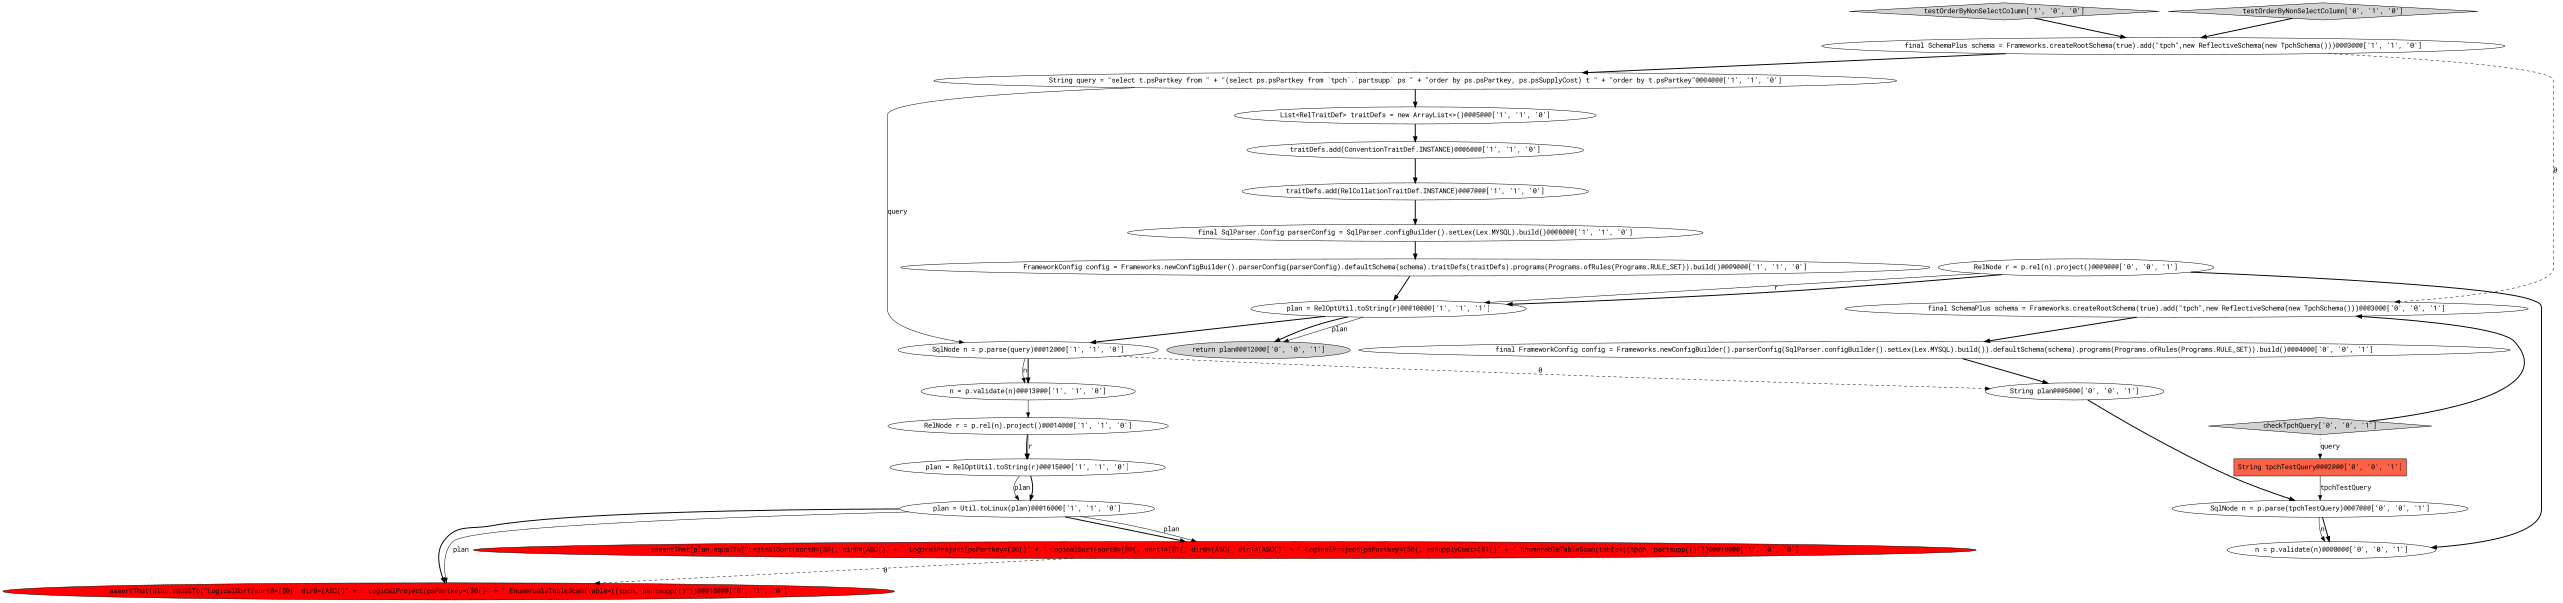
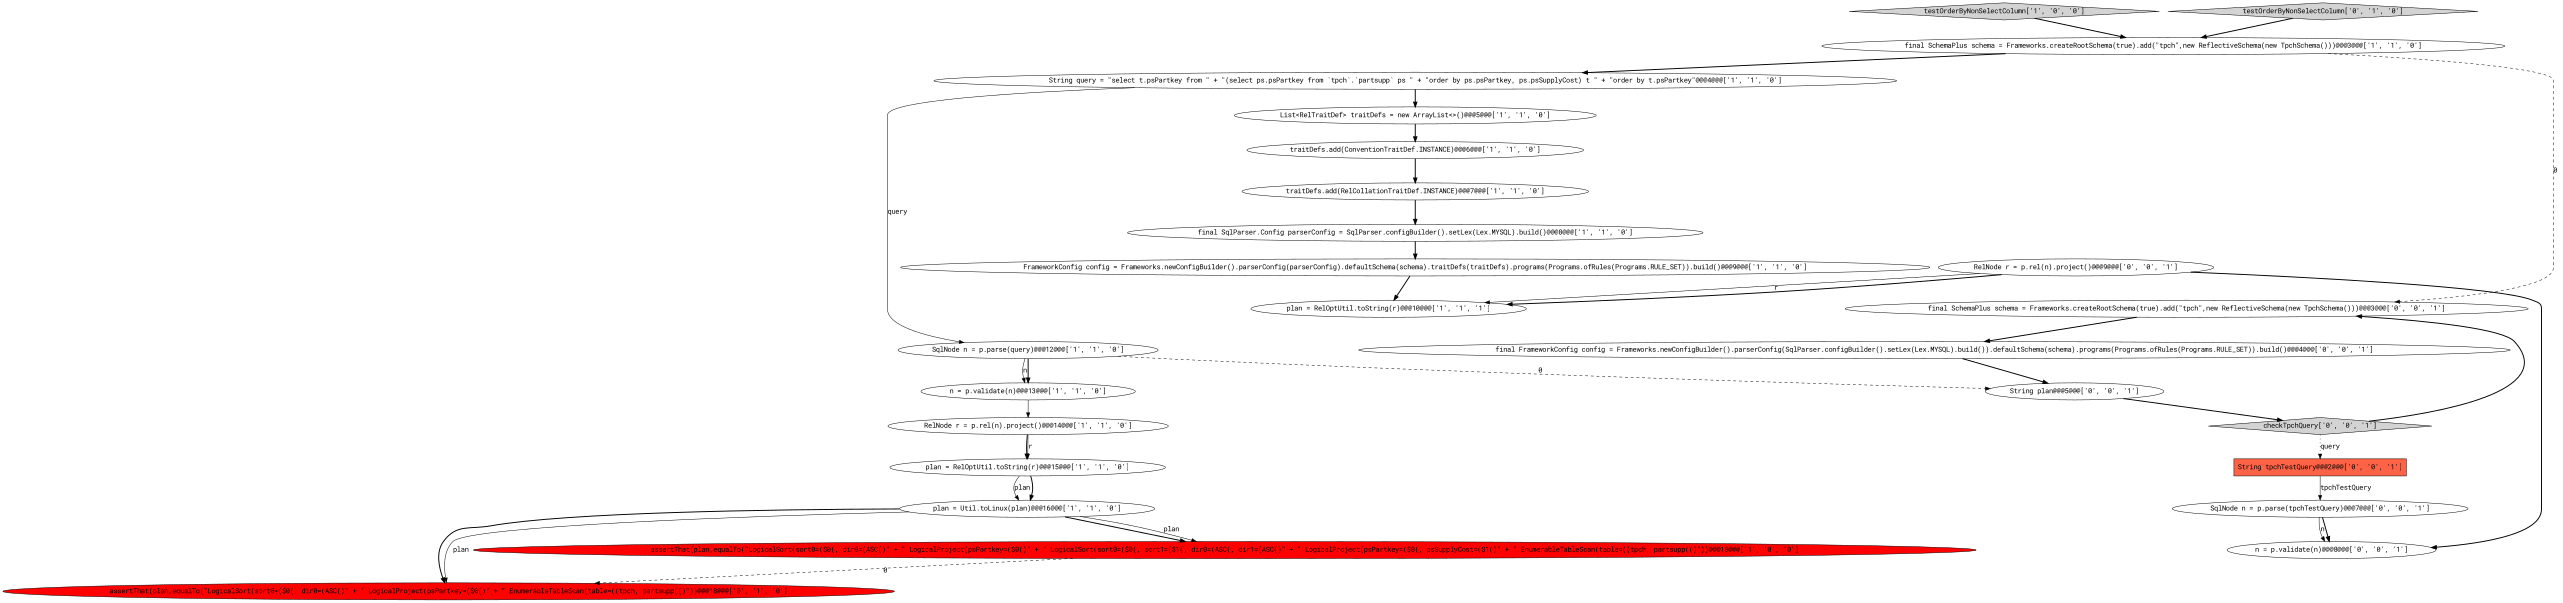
edge "plan = RelOptUtil.toString(r)@@@10@@@['1', '1', '1']" -> "SqlNode n = p.parse(query)@@@12@@@['1', '1', '0']": removed
node "return plan@@@12@@@['0', '0', '1']": removed
edge "String plan@@@5@@@['0', '0', '1']" -> "SqlNode n = p.parse(tpchTestQuery)@@@7@@@['0', '0', '1']": now "String plan@@@5@@@['0', '0', '1']" -> "checkTpchQuery['0', '0', '1']"
